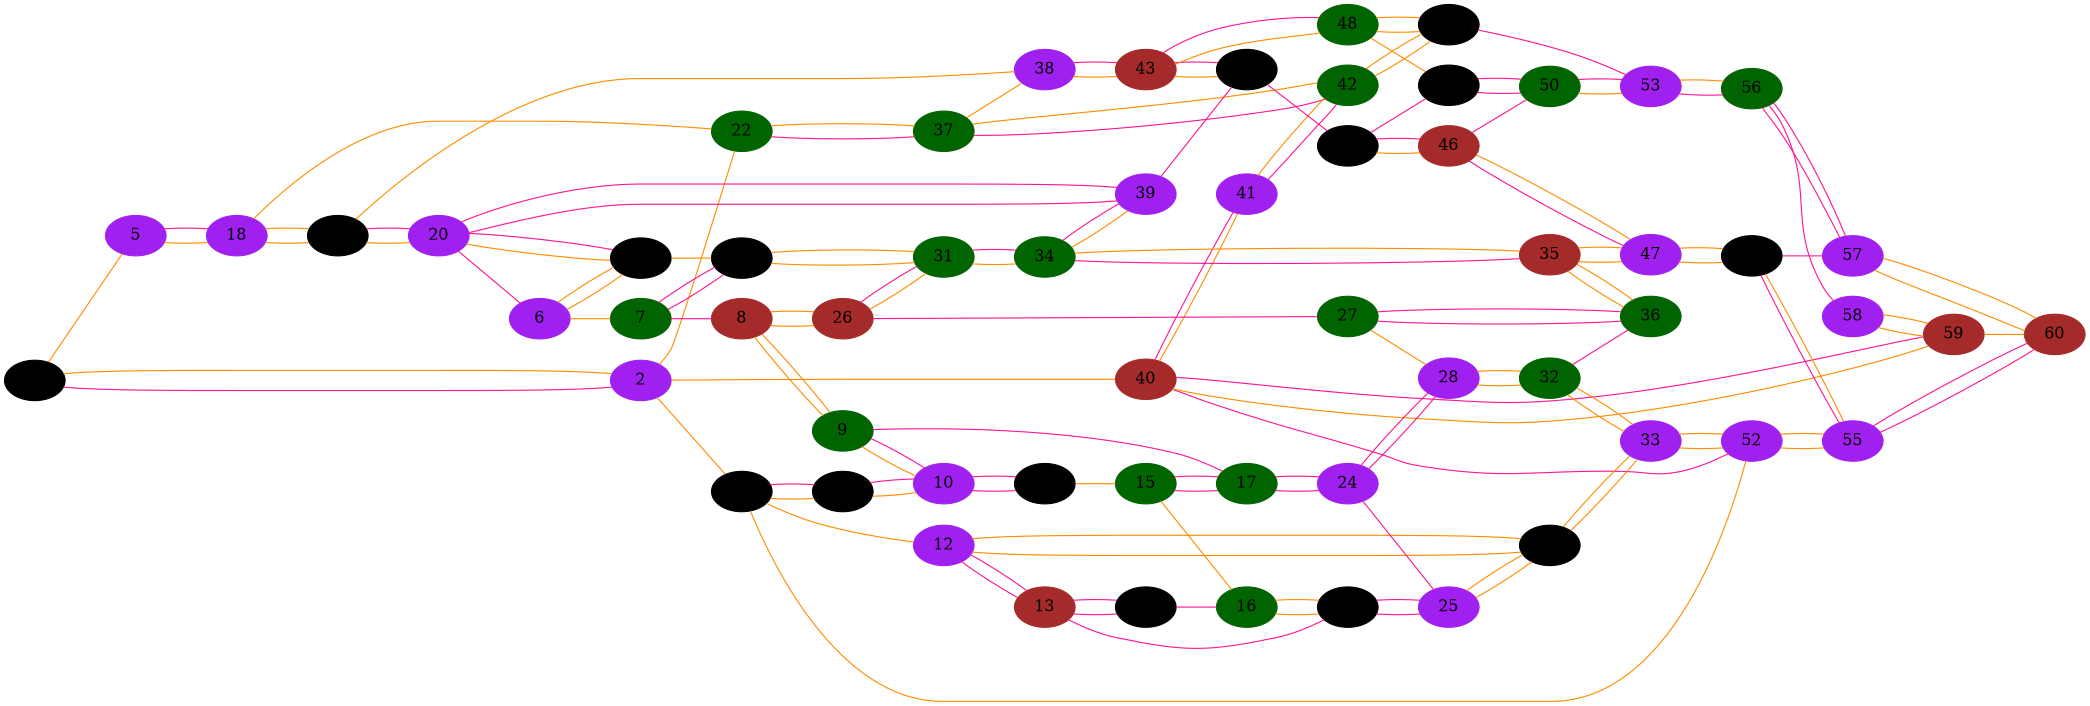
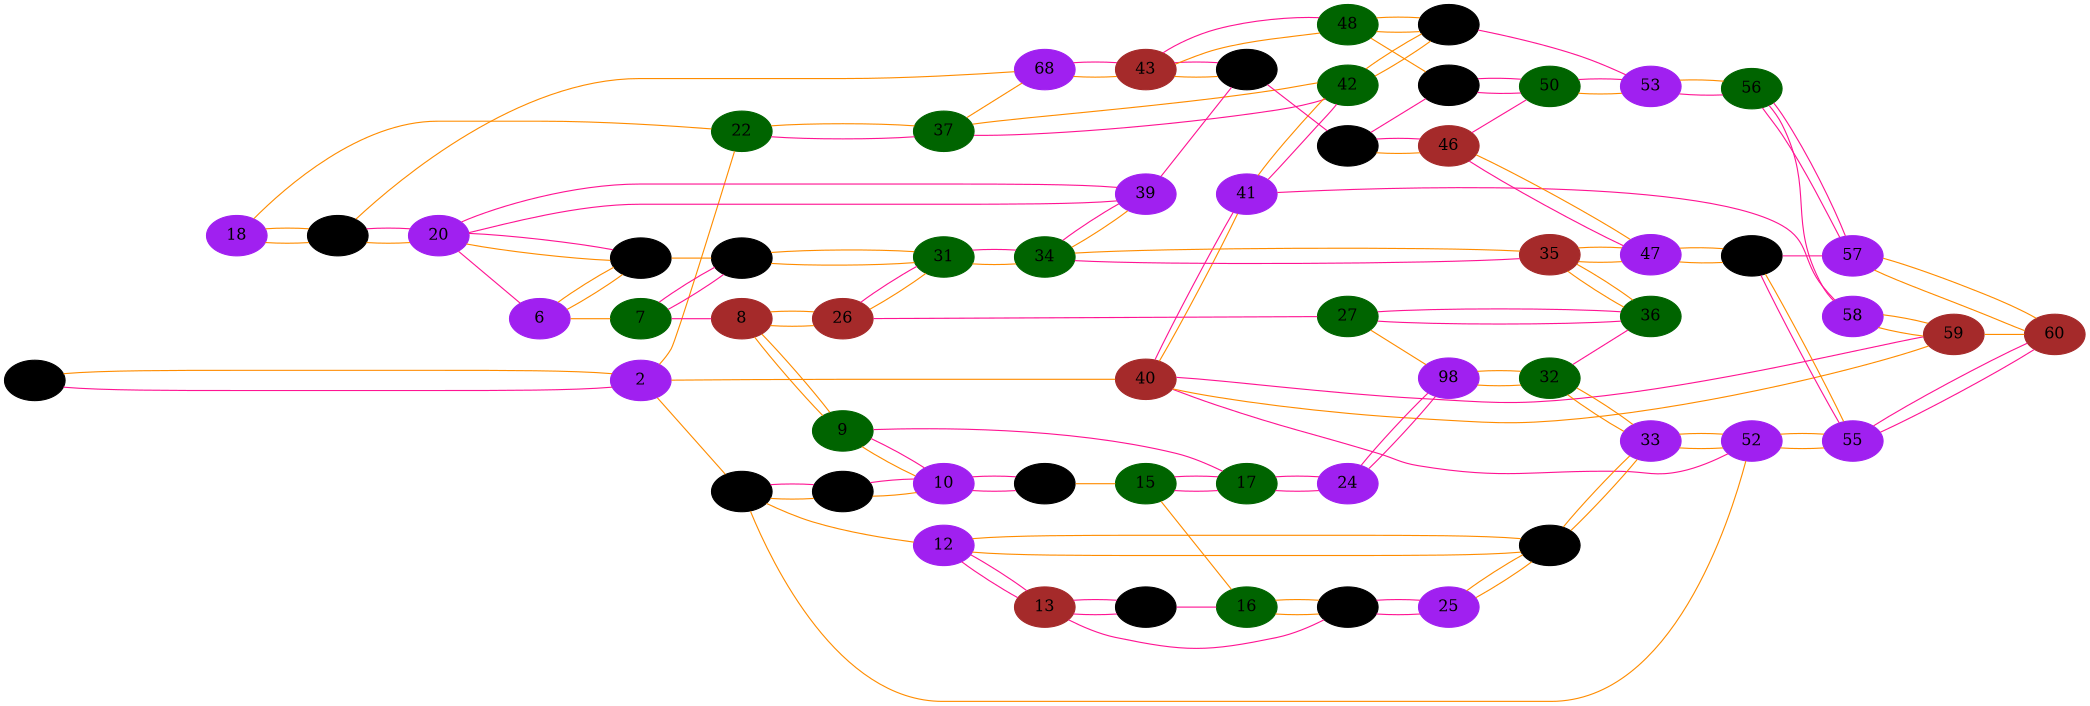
node "38": label "38" -> "68"
edge "41" -- "58": added
node "5": removed
node "28": label "28" -> "98"
edge "24" -- "25": removed
